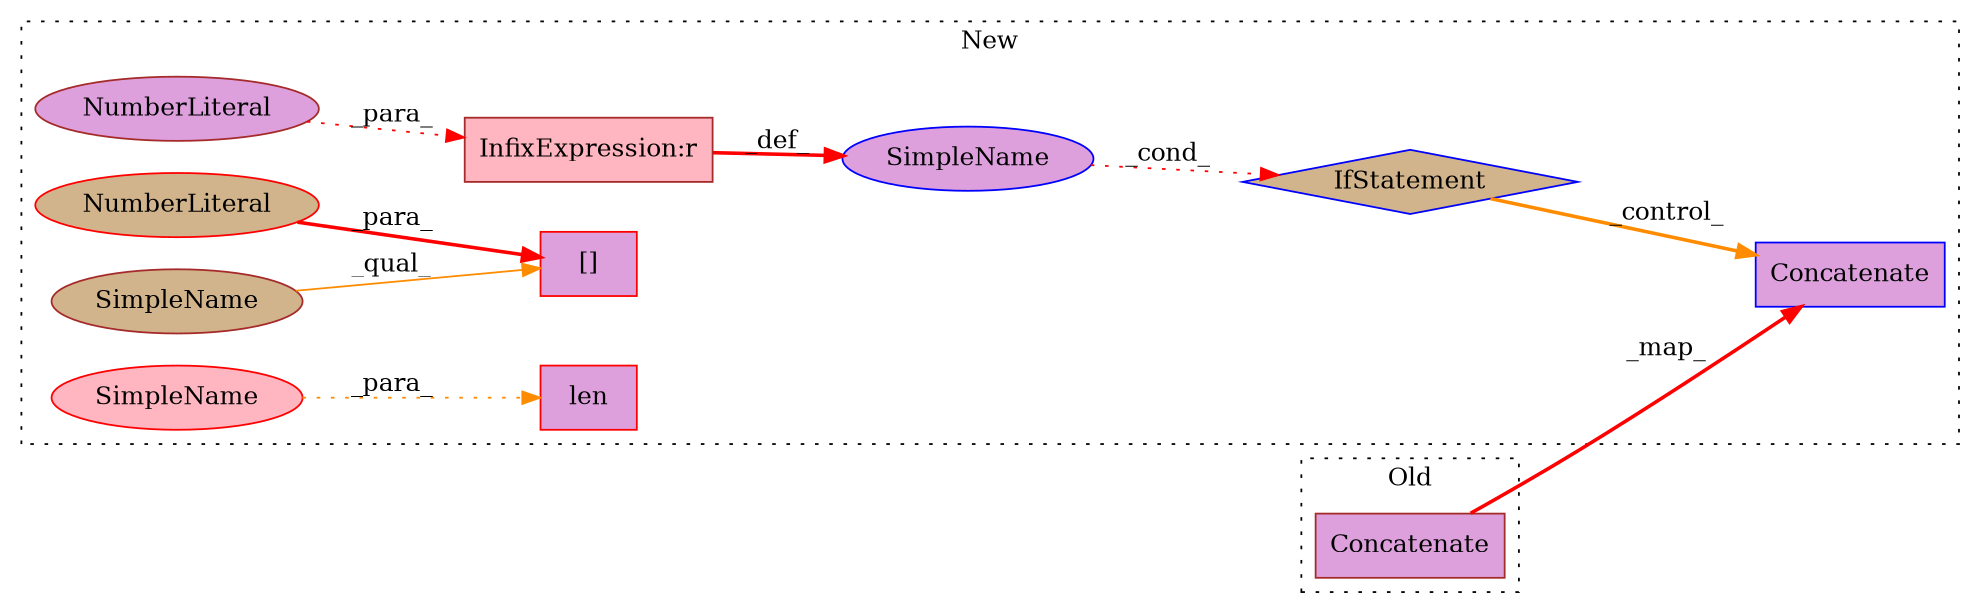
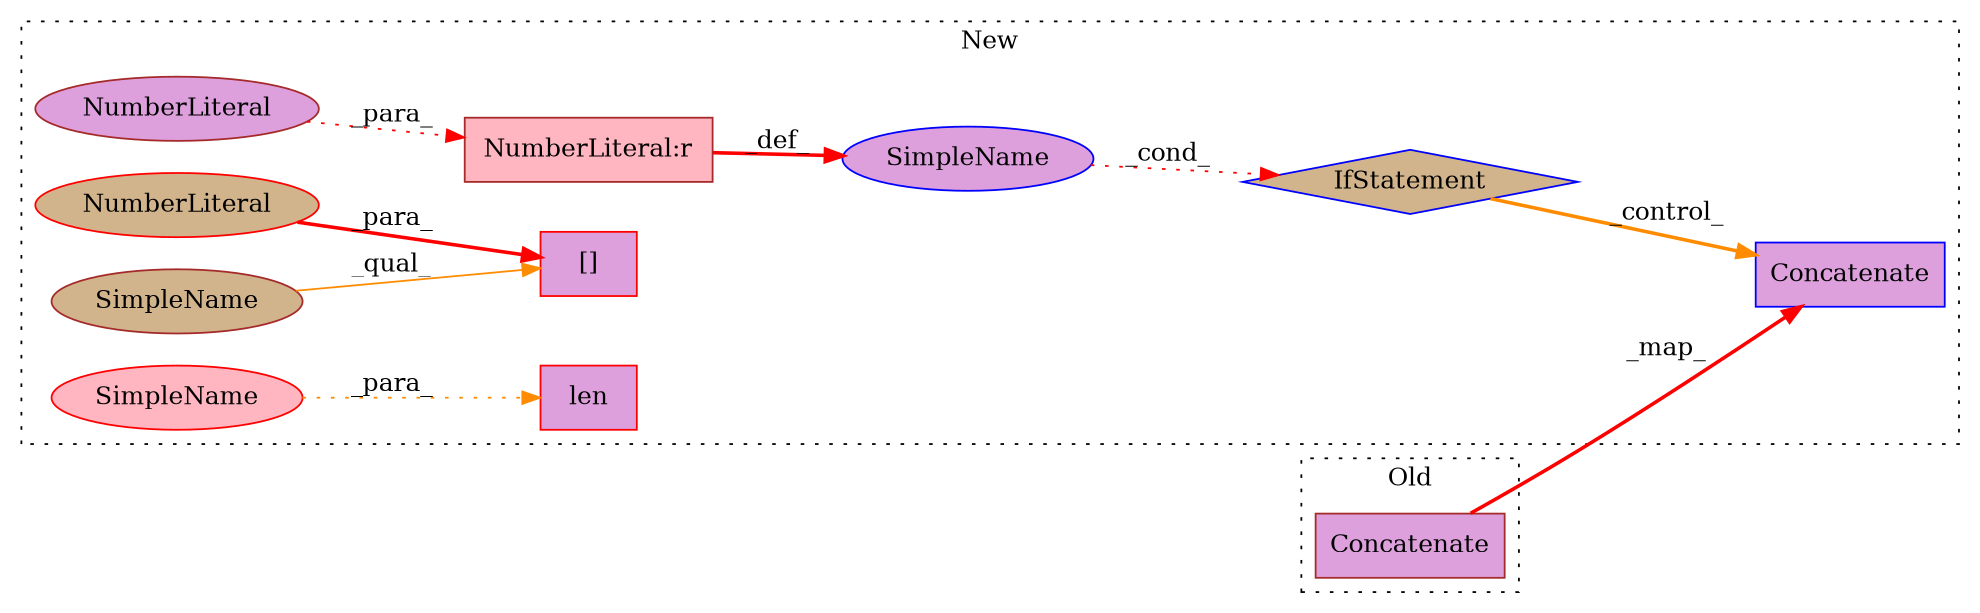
node "InfixExpression:r": label "InfixExpression:r" -> "NumberLiteral:r"
